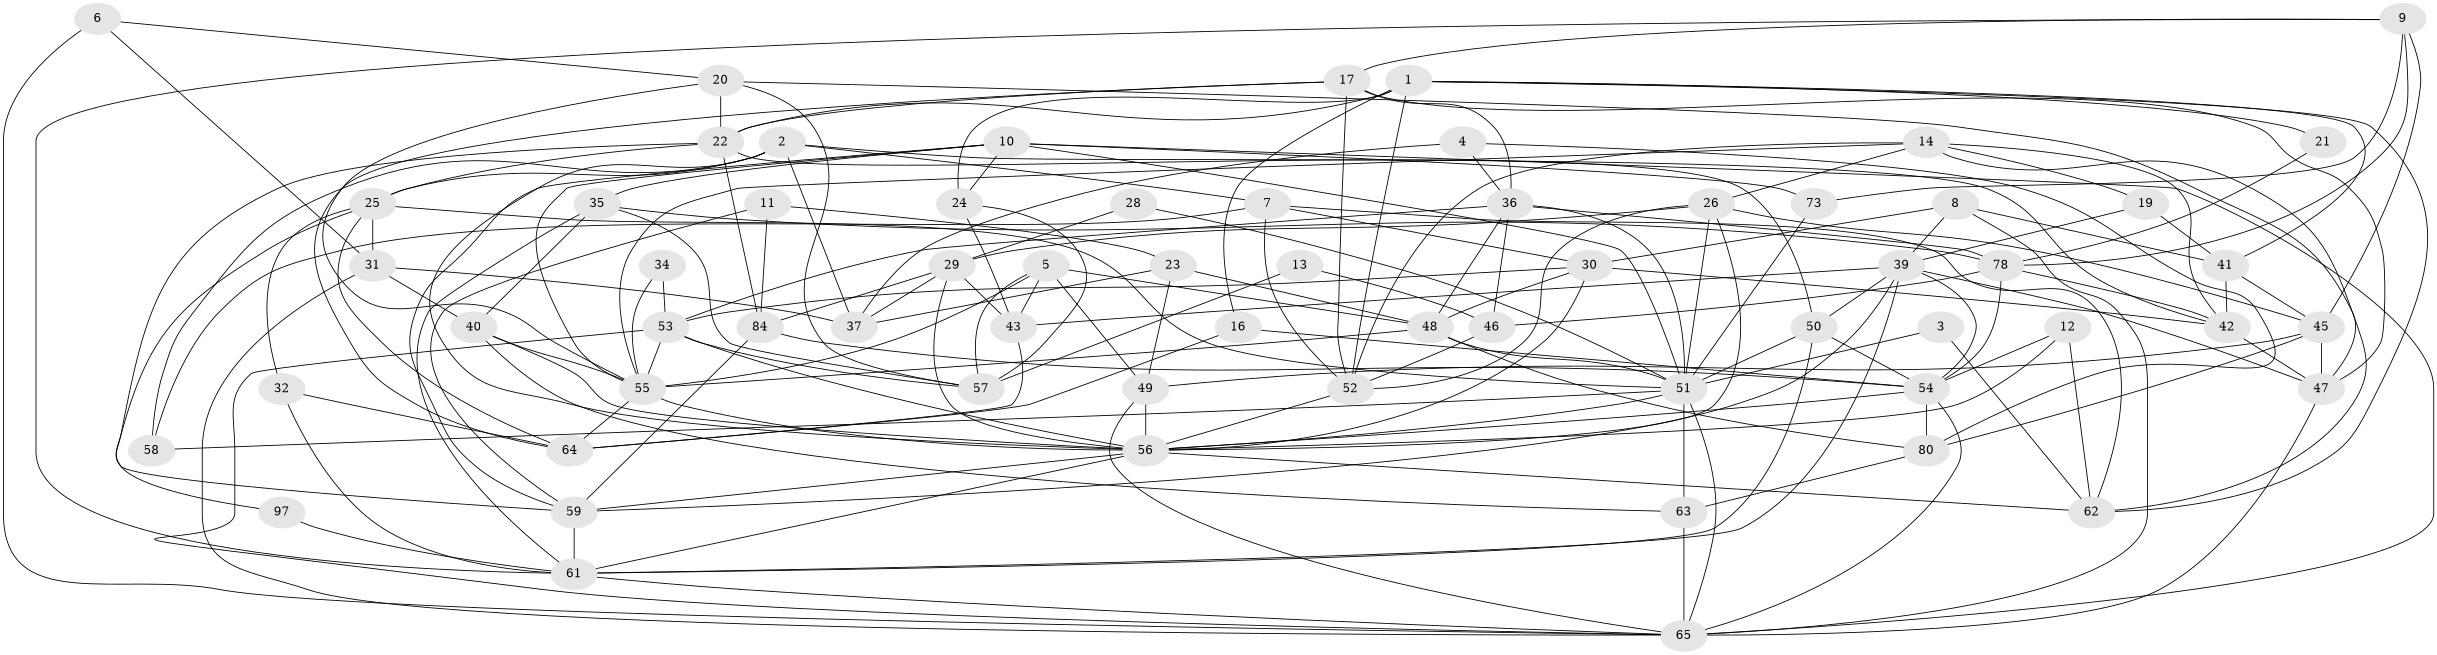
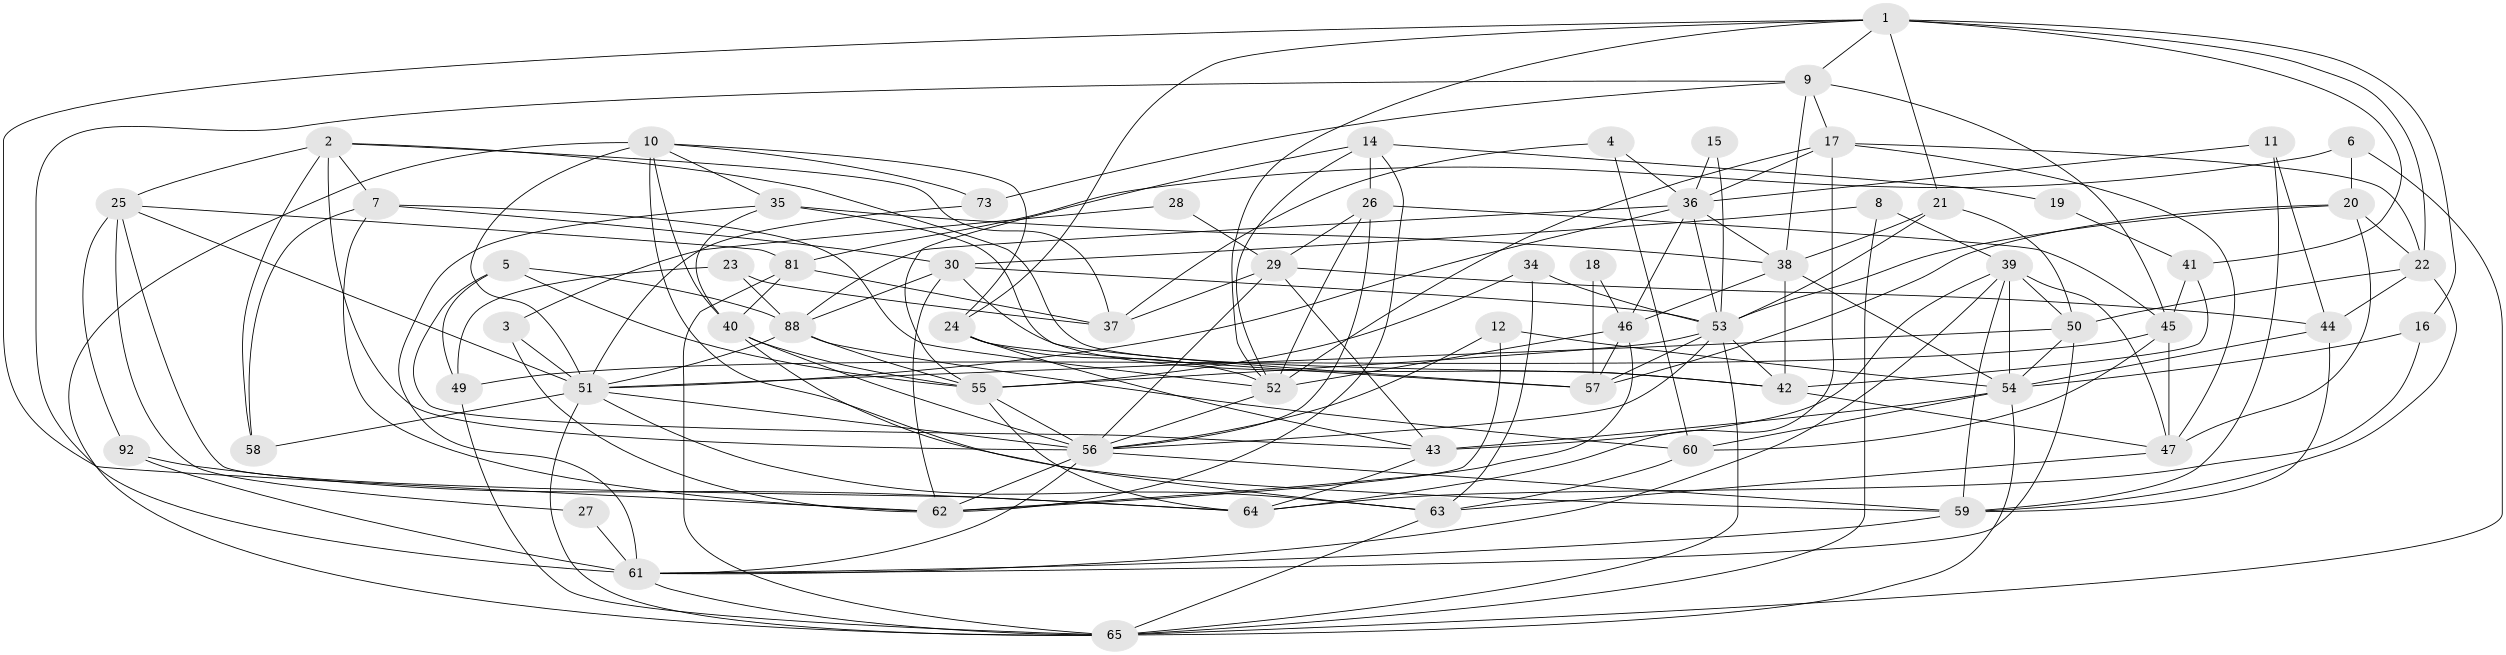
edge "1" -- "9": added
node "15": added
edge "22" -- "25": removed
edge "14" -- "42": now "53" -- "42"
edge "20" -- "55": now "20" -- "53"
edge "10" -- "55": now "10" -- "40"
edge "11" -- "23": now "11" -- "36"
edge "19" -- "39": removed
edge "8" -- "41": removed
edge "21" -- "50": added
node "31": label "31" -> "81"
node "13": label "13" -> "18"
node "78": label "78" -> "38"
edge "28" -- "51": now "28" -- "3"
edge "21" -- "53": added
edge "26" -- "51": removed
edge "5" -- "57": now "46" -- "57"
node "84": label "84" -> "44"
node "48": label "48" -> "88"
edge "24" -- "52": added
node "32": label "32" -> "92"
edge "34" -- "63": added
edge "30" -- "56": now "30" -- "62"
edge "49" -- "56": removed
edge "54" -- "56": now "54" -- "43"
node "80": label "80" -> "60"
edge "46" -- "62": added
node "97": label "97" -> "27"
edge "47" -- "65": now "47" -- "63"
